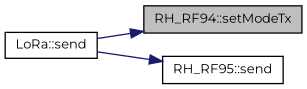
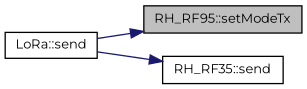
node "RH_RF94::setModeTx": label "RH_RF94::setModeTx" -> "RH_RF95::setModeTx"
node "RH_RF95::send": label "RH_RF95::send" -> "RH_RF35::send"
